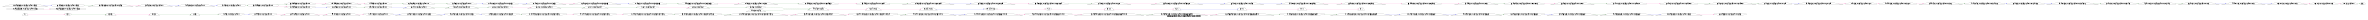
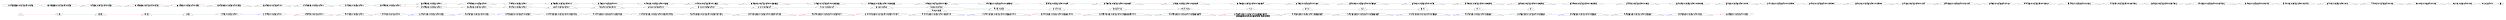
node "87 | 2 9 33 50 : 0 1 2 3 4 5 6 7 8 9 10 11 34 35": added
